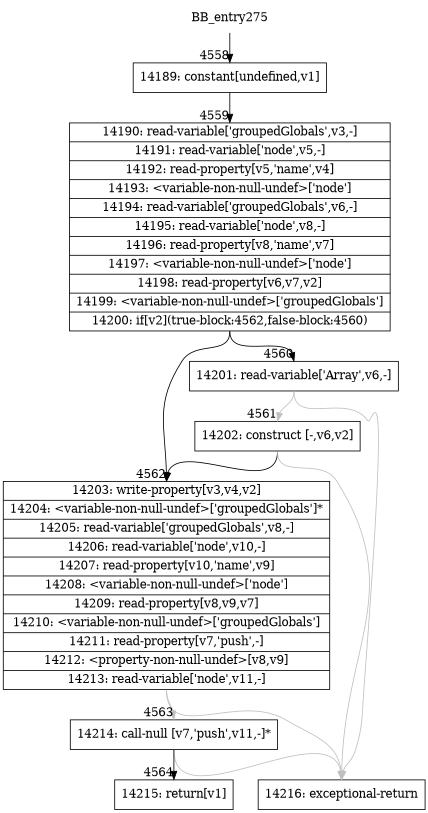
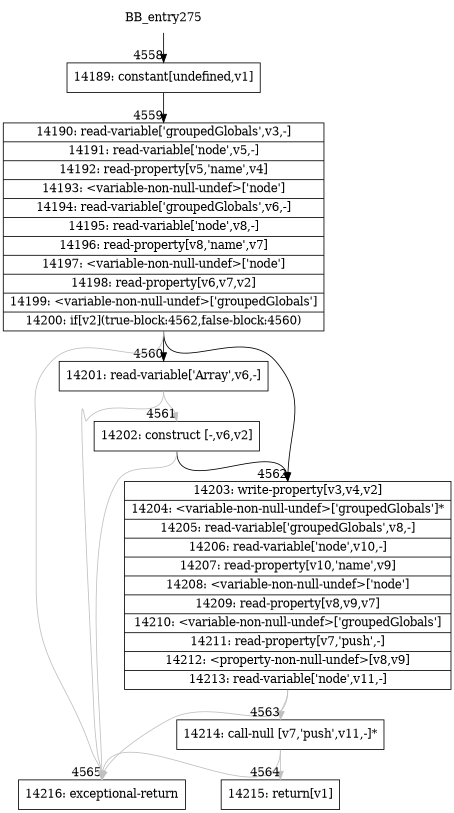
edge "14190: read-variable['groupedGlobals',v3,-]" -> "14216: exceptional-return": added
edge "14214: call-null [v7,'push',v11,-]*" -> "14215: return[v1]": color black -> gray
